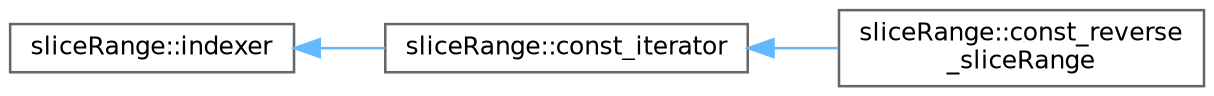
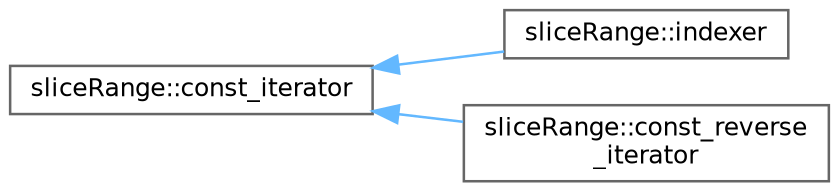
edge "sliceRange::const_iterator" -> "sliceRange::indexer": reversed
node "sliceRange::const_reverse _sliceRange": label "sliceRange::const_reverse _sliceRange" -> "sliceRange::const_reverse _iterator"
